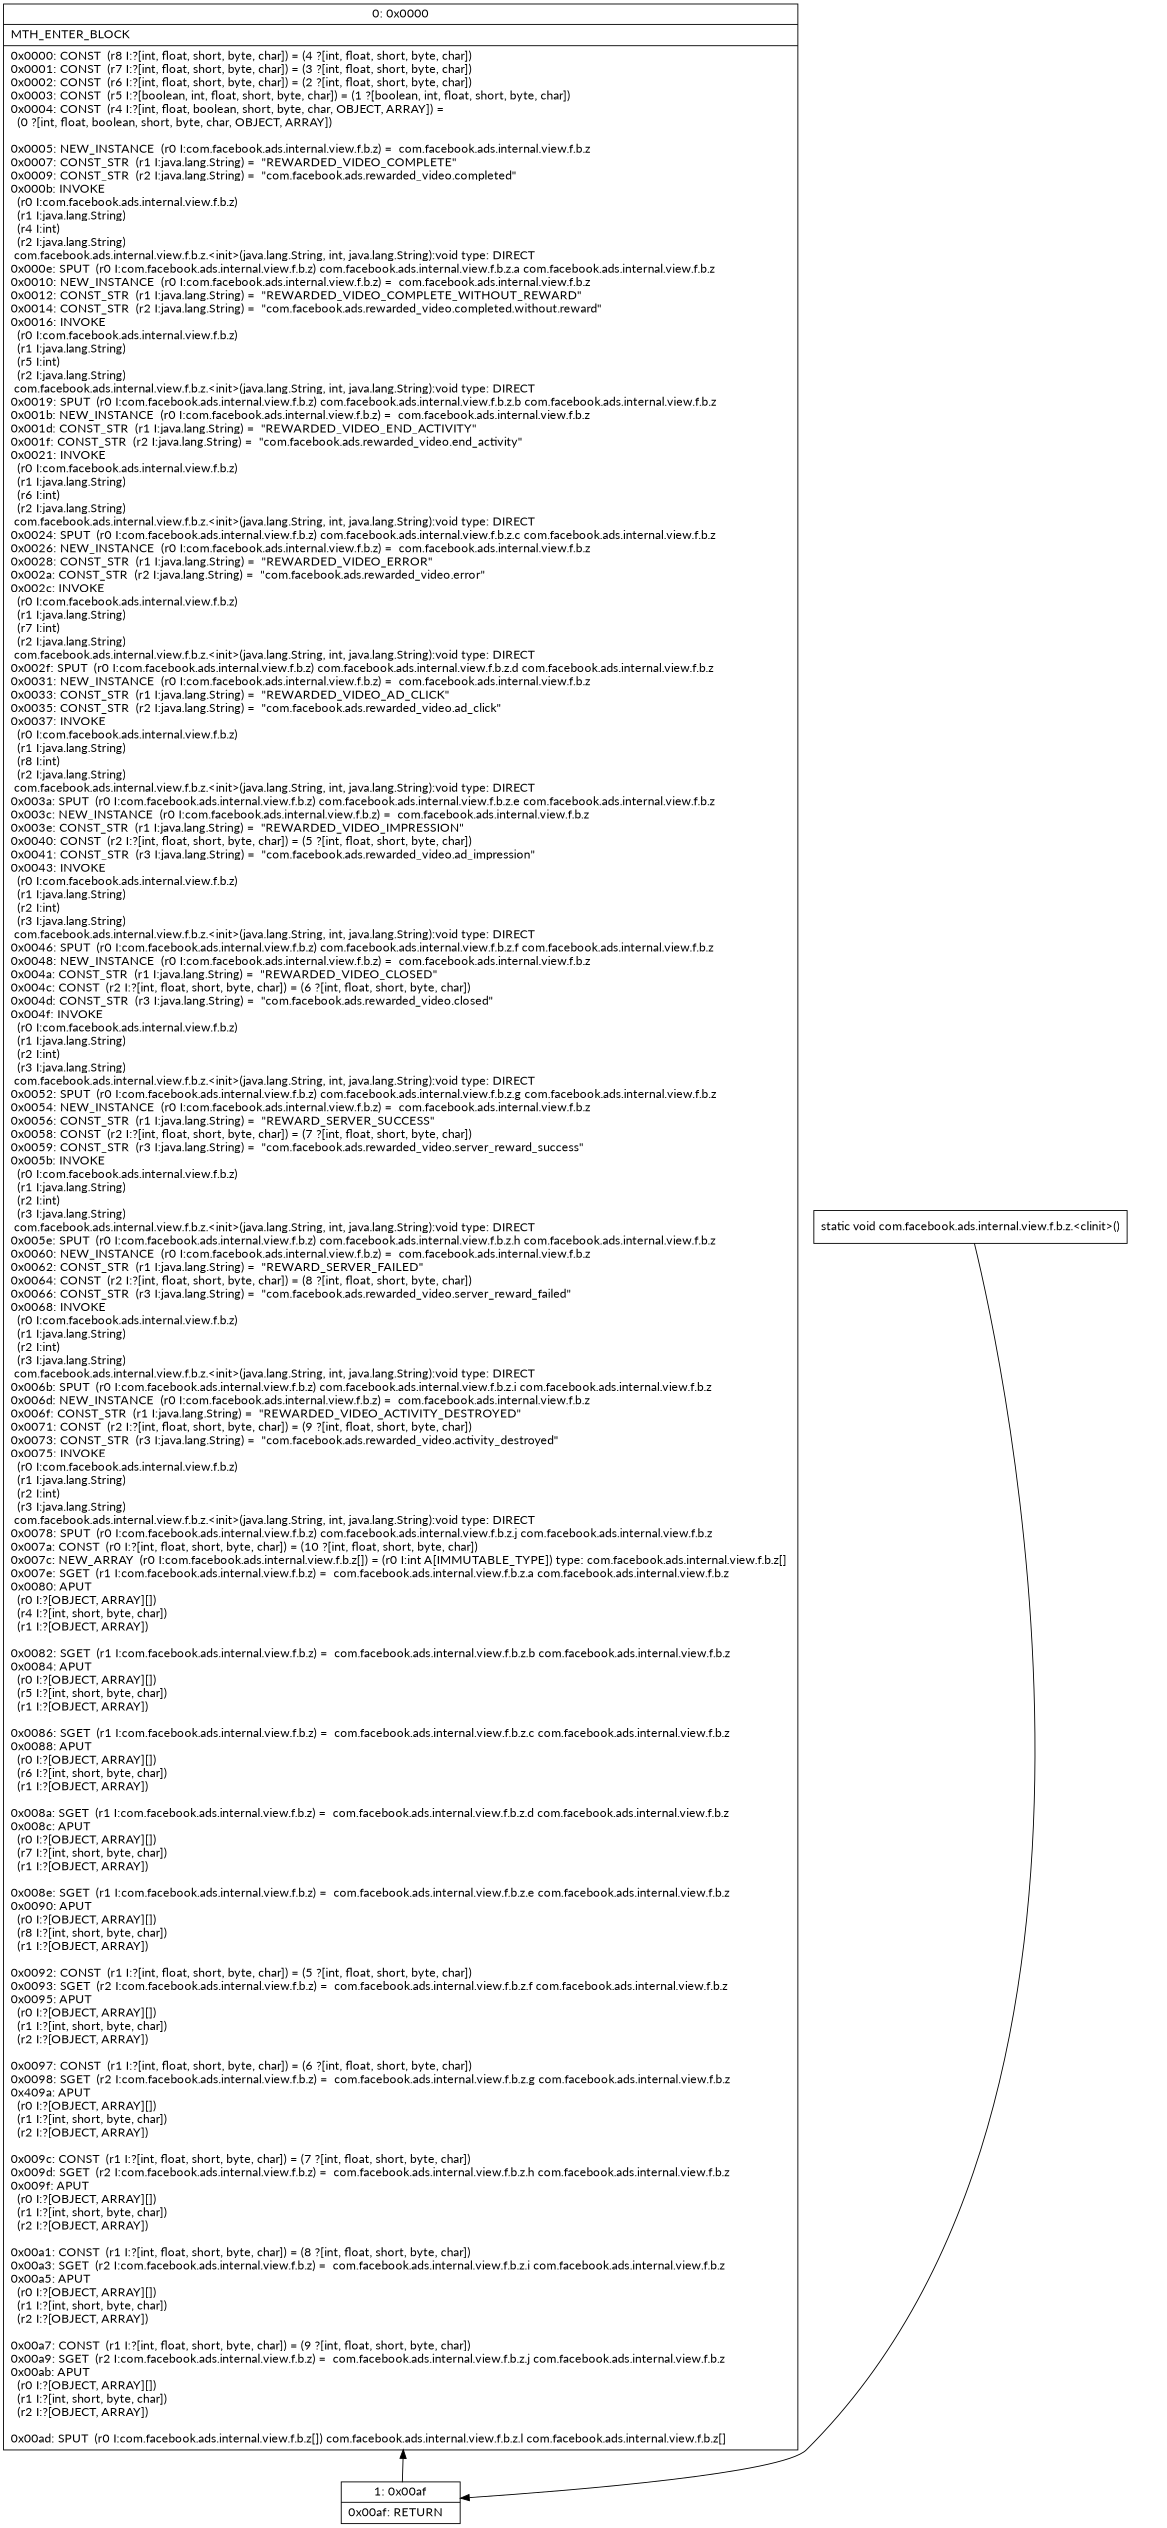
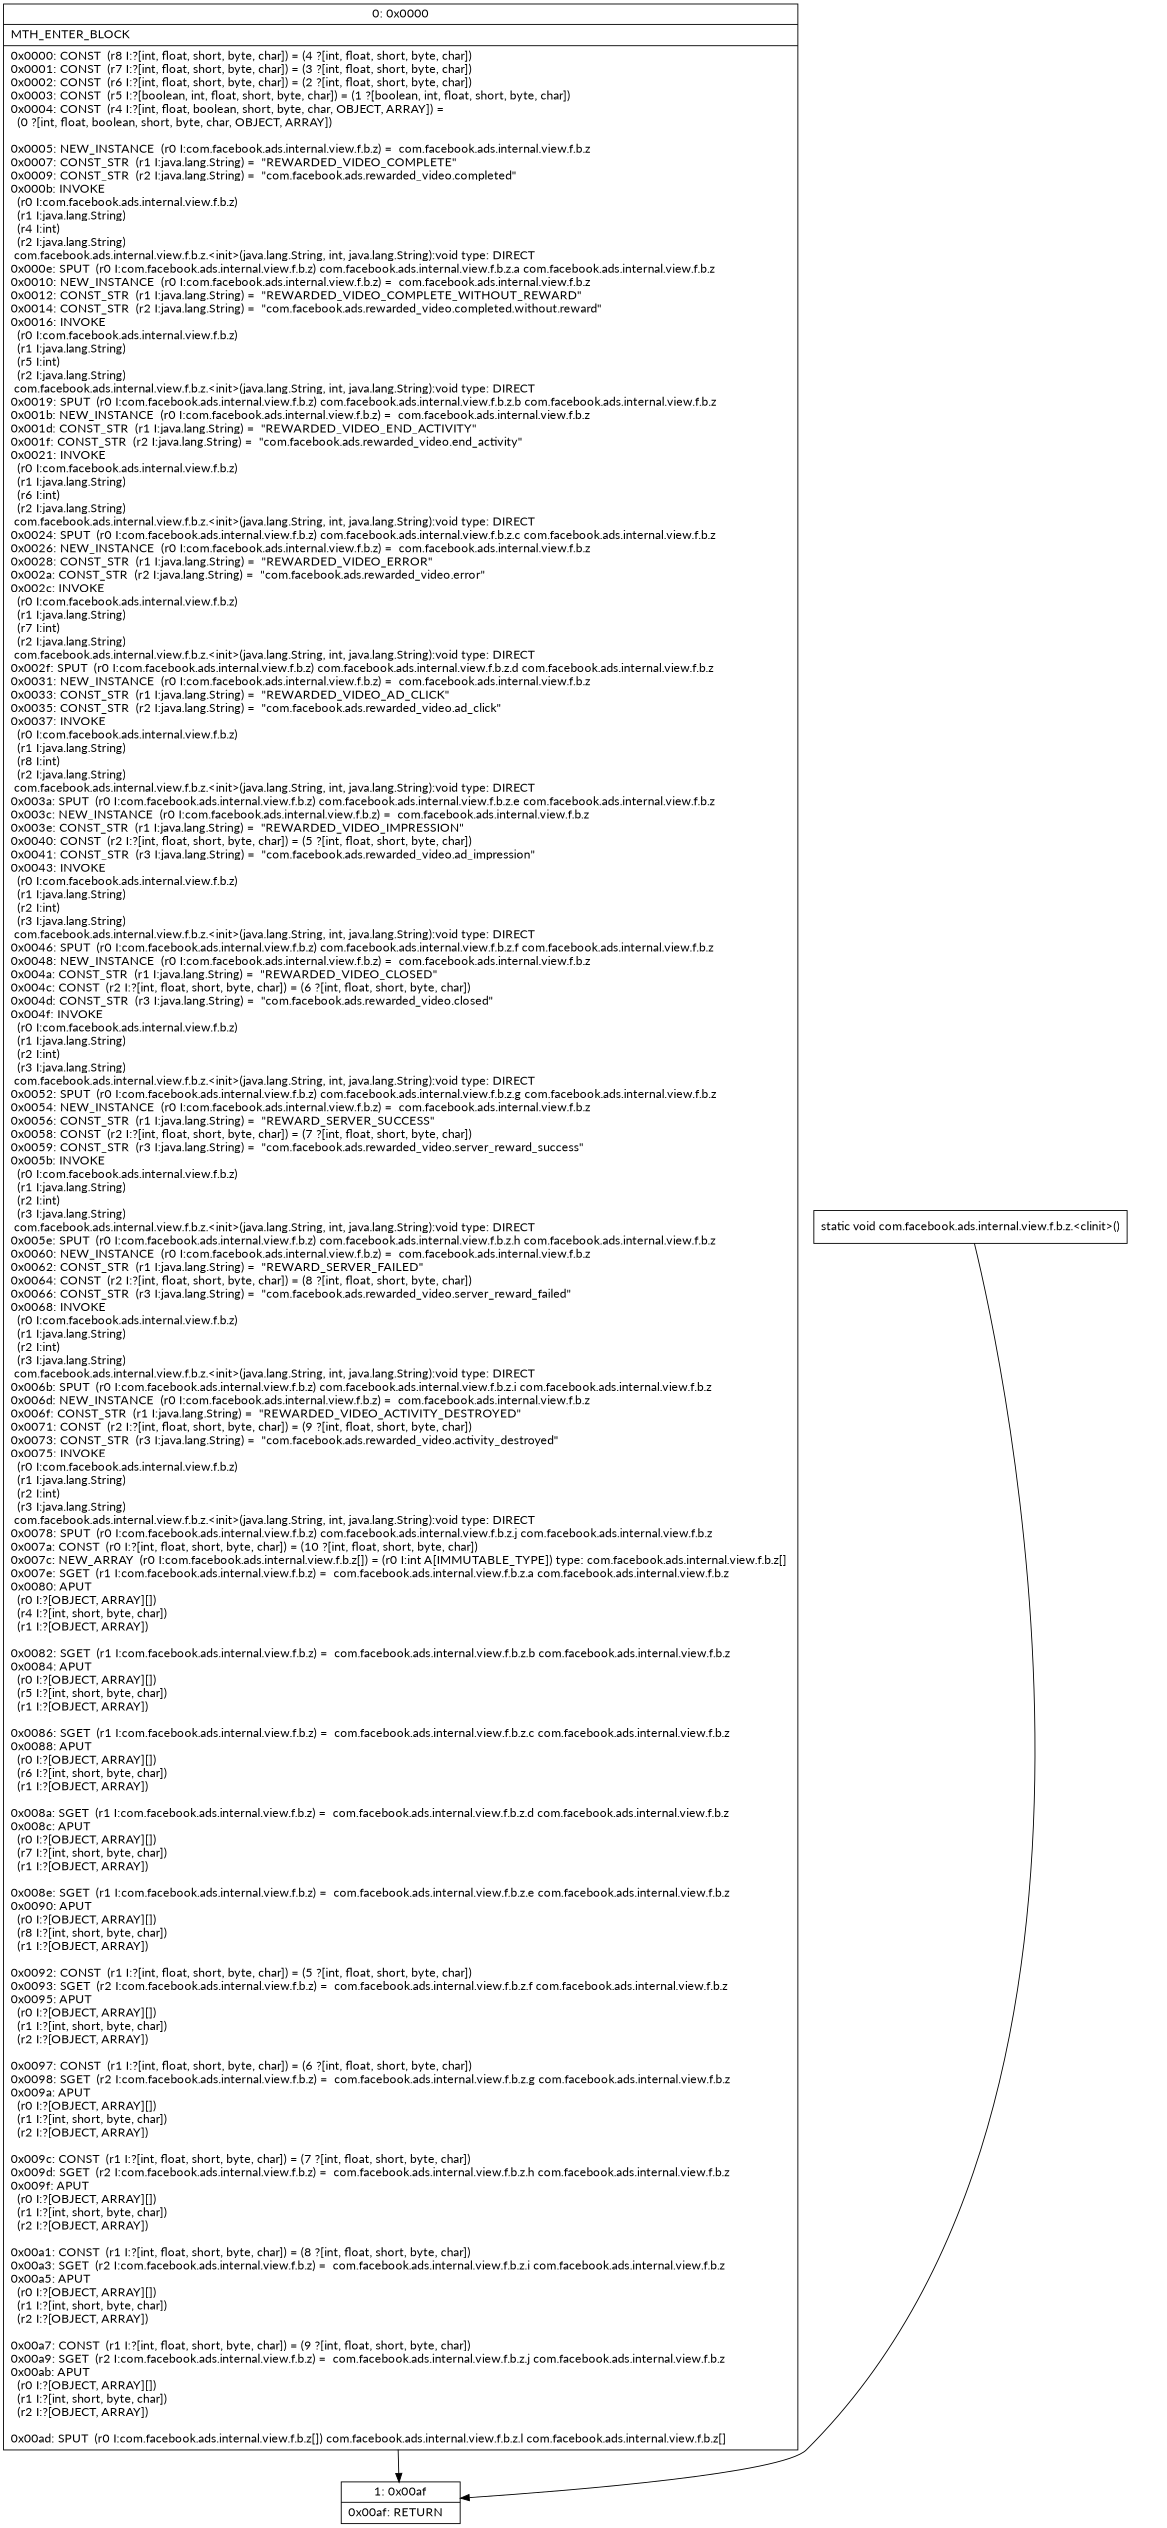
node "0: 0x0000": text "0x409a: APUT" -> "0x009a: APUT"
edge "1: 0x00af" -> "0: 0x0000": reversed
